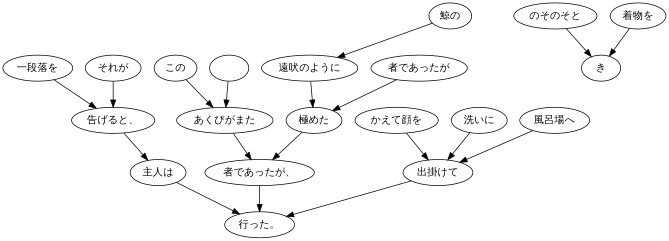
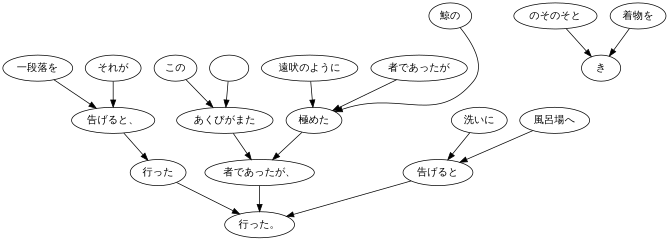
edge "鯨の" -> "遠吠のように": now "鯨の" -> "極めた"
node "かえて顔を": removed
node "主人は": label "主人は" -> "行った"
node "出掛けて": label "出掛けて" -> "告げると"
